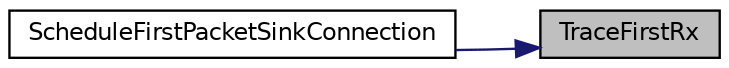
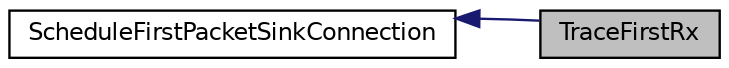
edge "ScheduleFirstPacketSinkConnection" -> "TraceFirstRx": reversed
